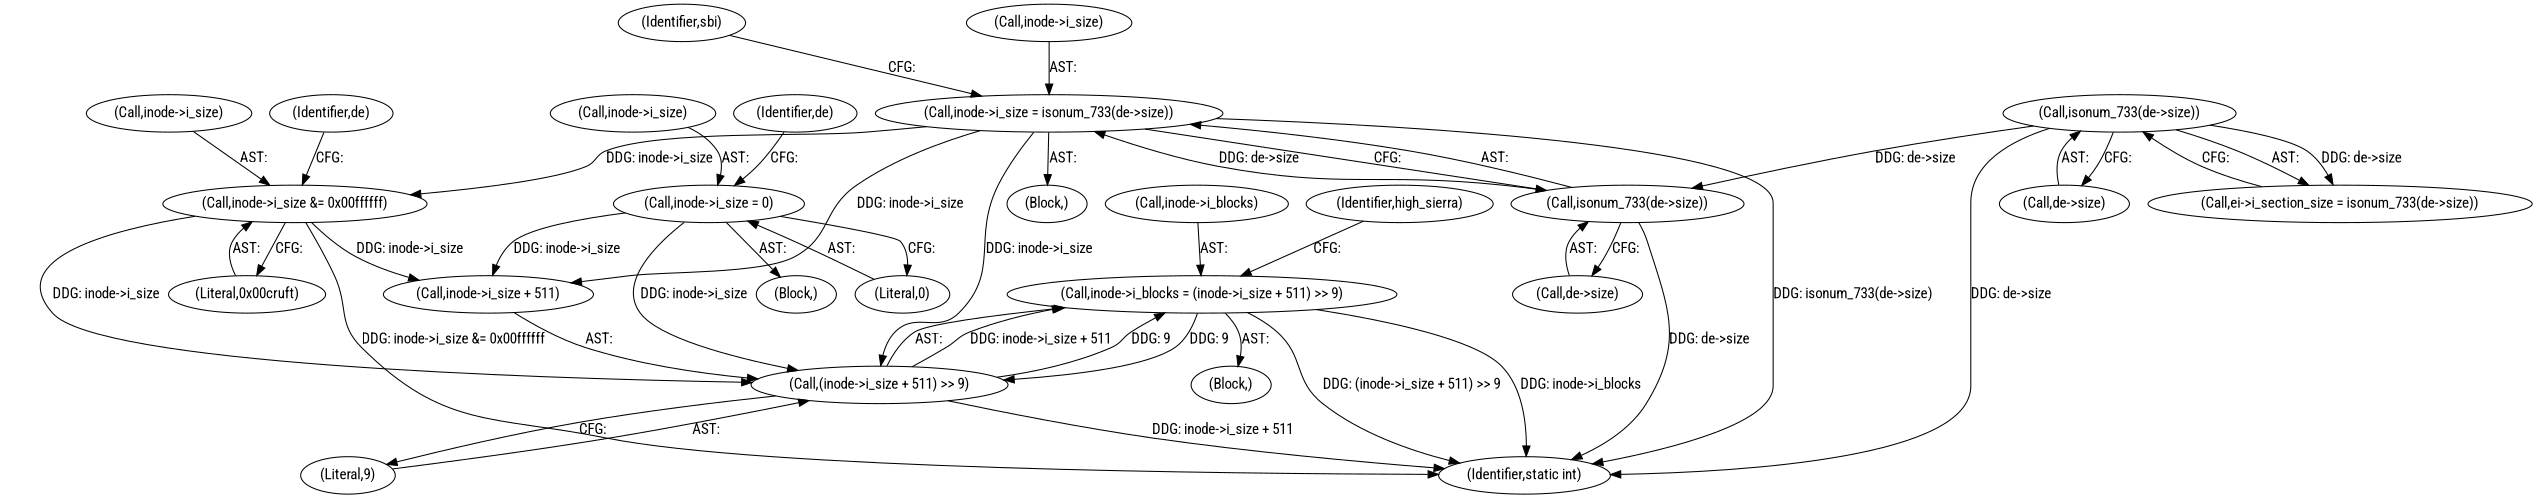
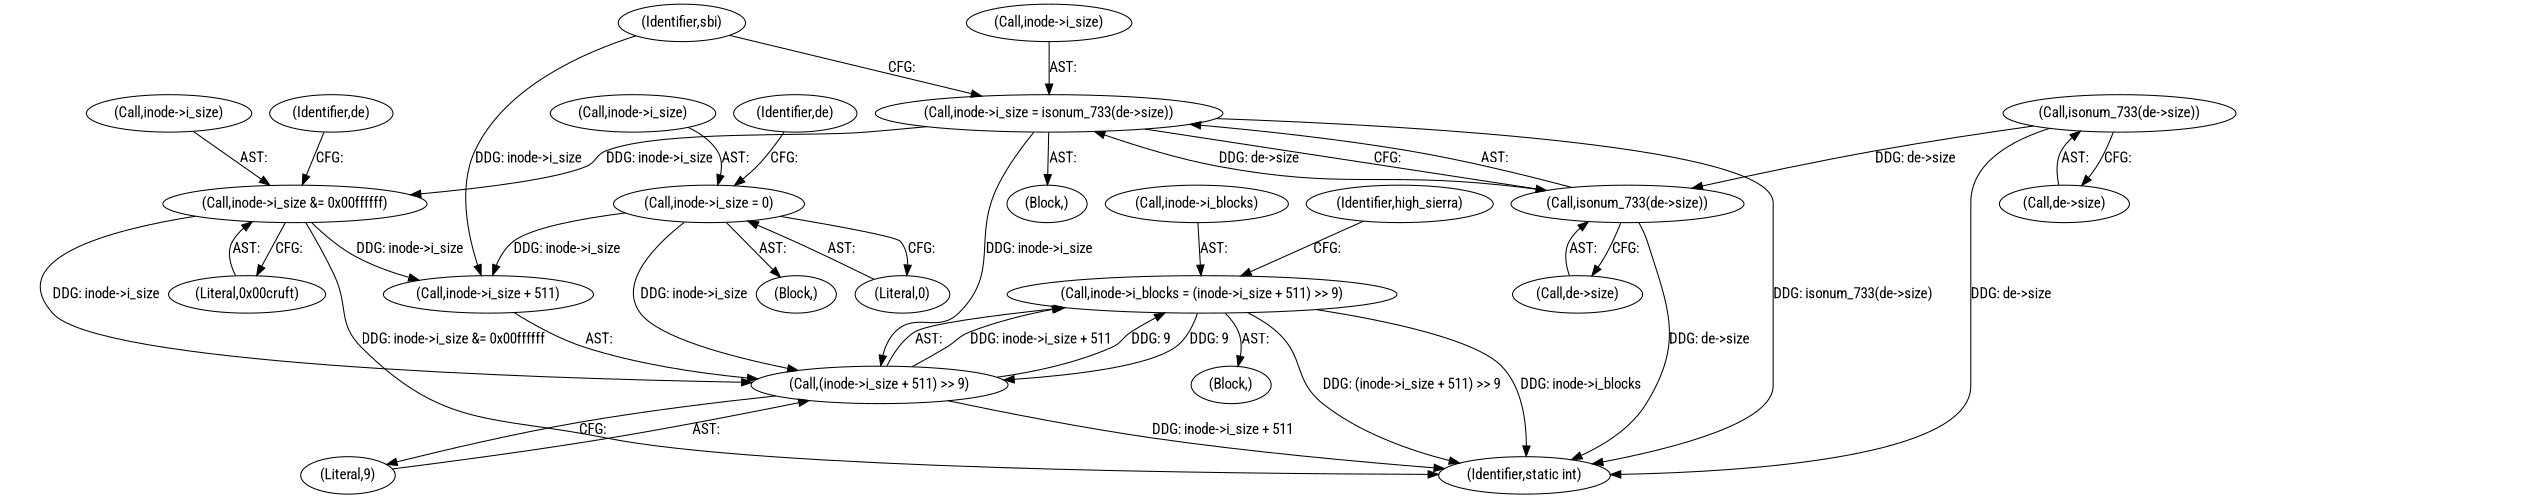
node "(Call,ei->i_section_size = isonum_733(de->size))": removed
edge "(Call,inode->i_size = isonum_733(de->size))" -> "(Call,inode->i_size + 511)": now "(Identifier,sbi)" -> "(Call,inode->i_size + 511)"
